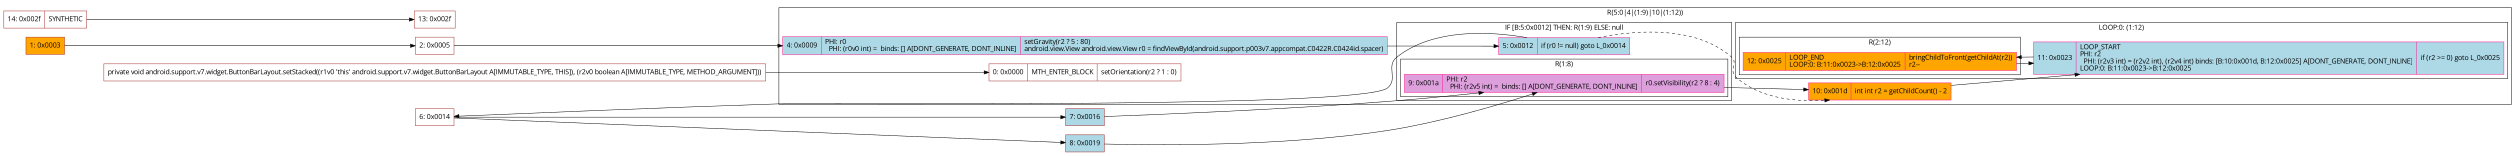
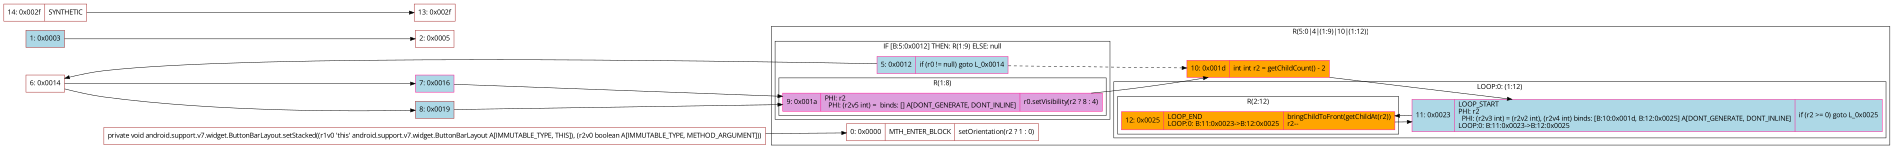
node "1: 0x0003": fillcolor orange -> lightblue
node "4: 0x0009": removed
node "7: 0x0016": color brown -> deeppink
